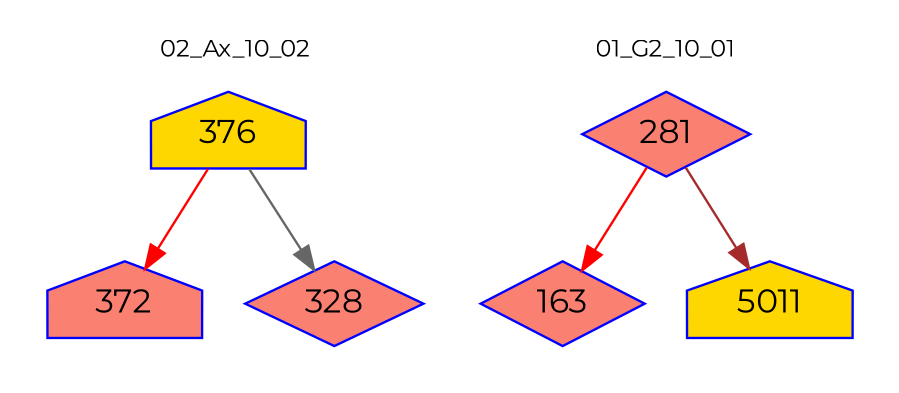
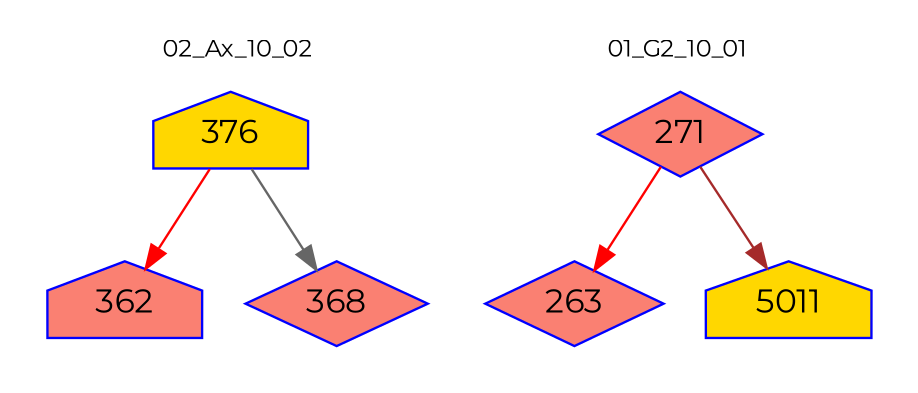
node "281": label "281" -> "271"
node "372": label "372" -> "362"
node "328": label "328" -> "368"
node "163": label "163" -> "263"
